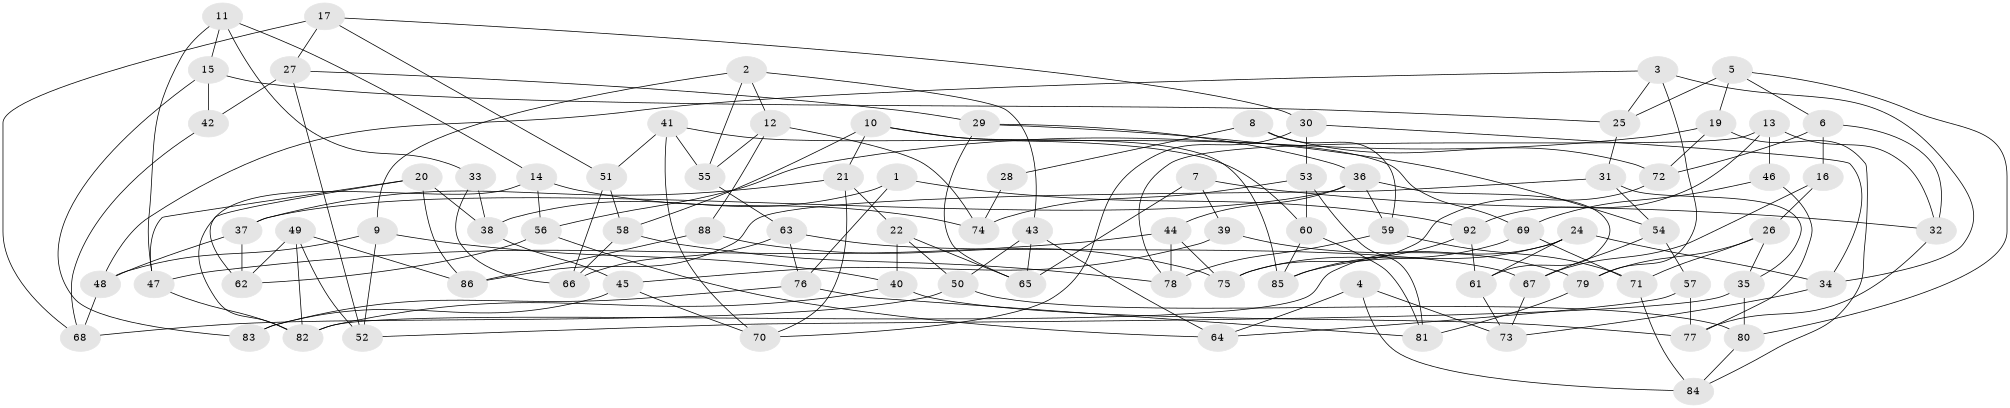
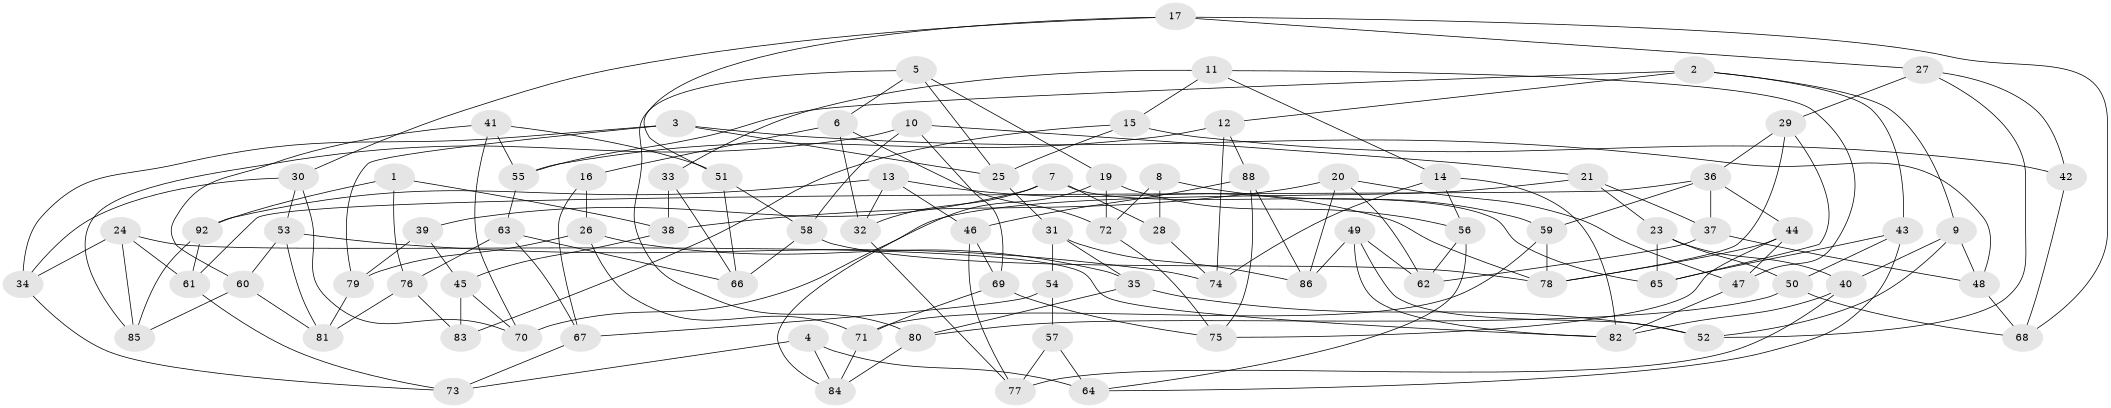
edge "29" -- "54": now "29" -- "78"
edge "88" -- "46": added
edge "7" -- "28": added
node "22": label "22" -> "23"
